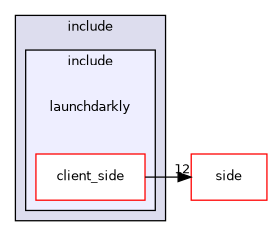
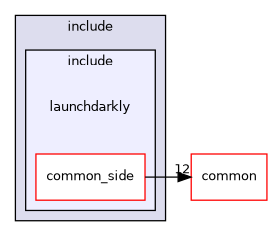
node "client_side": label "client_side" -> "common_side"
node "side": label "side" -> "common"
